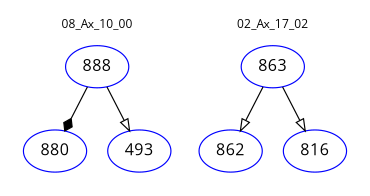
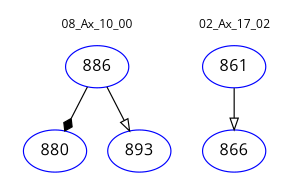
node "888": label "888" -> "886"
node "863": label "863" -> "861"
node "493": label "493" -> "893"
node "862": removed
node "816": label "816" -> "866"
